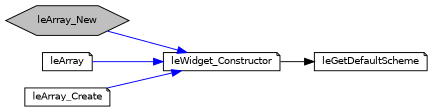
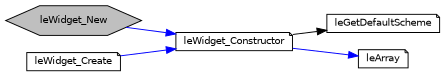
node "leArray_New": label "leArray_New" -> "leWidget_New"
edge "leArray" -> "leWidget_Constructor": reversed
node "leArray_Create": label "leArray_Create" -> "leWidget_Create"
